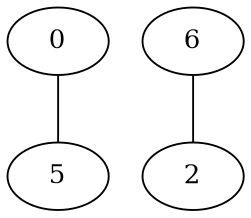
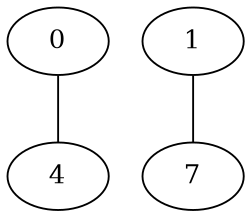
node "6": label "6" -> "1"
node "5": label "5" -> "4"
node "2": label "2" -> "7"
